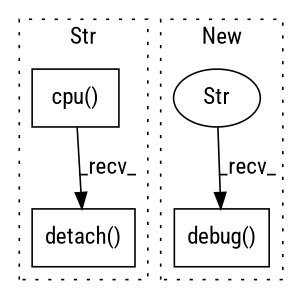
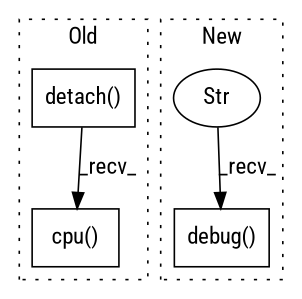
cluster "Str": label "Str" -> "Old"
edge "cpu()" -> "detach()": reversed
